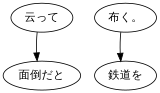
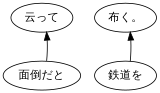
edge "云って" -> "面倒だと": reversed
edge "布く。" -> "鉄道を": reversed
